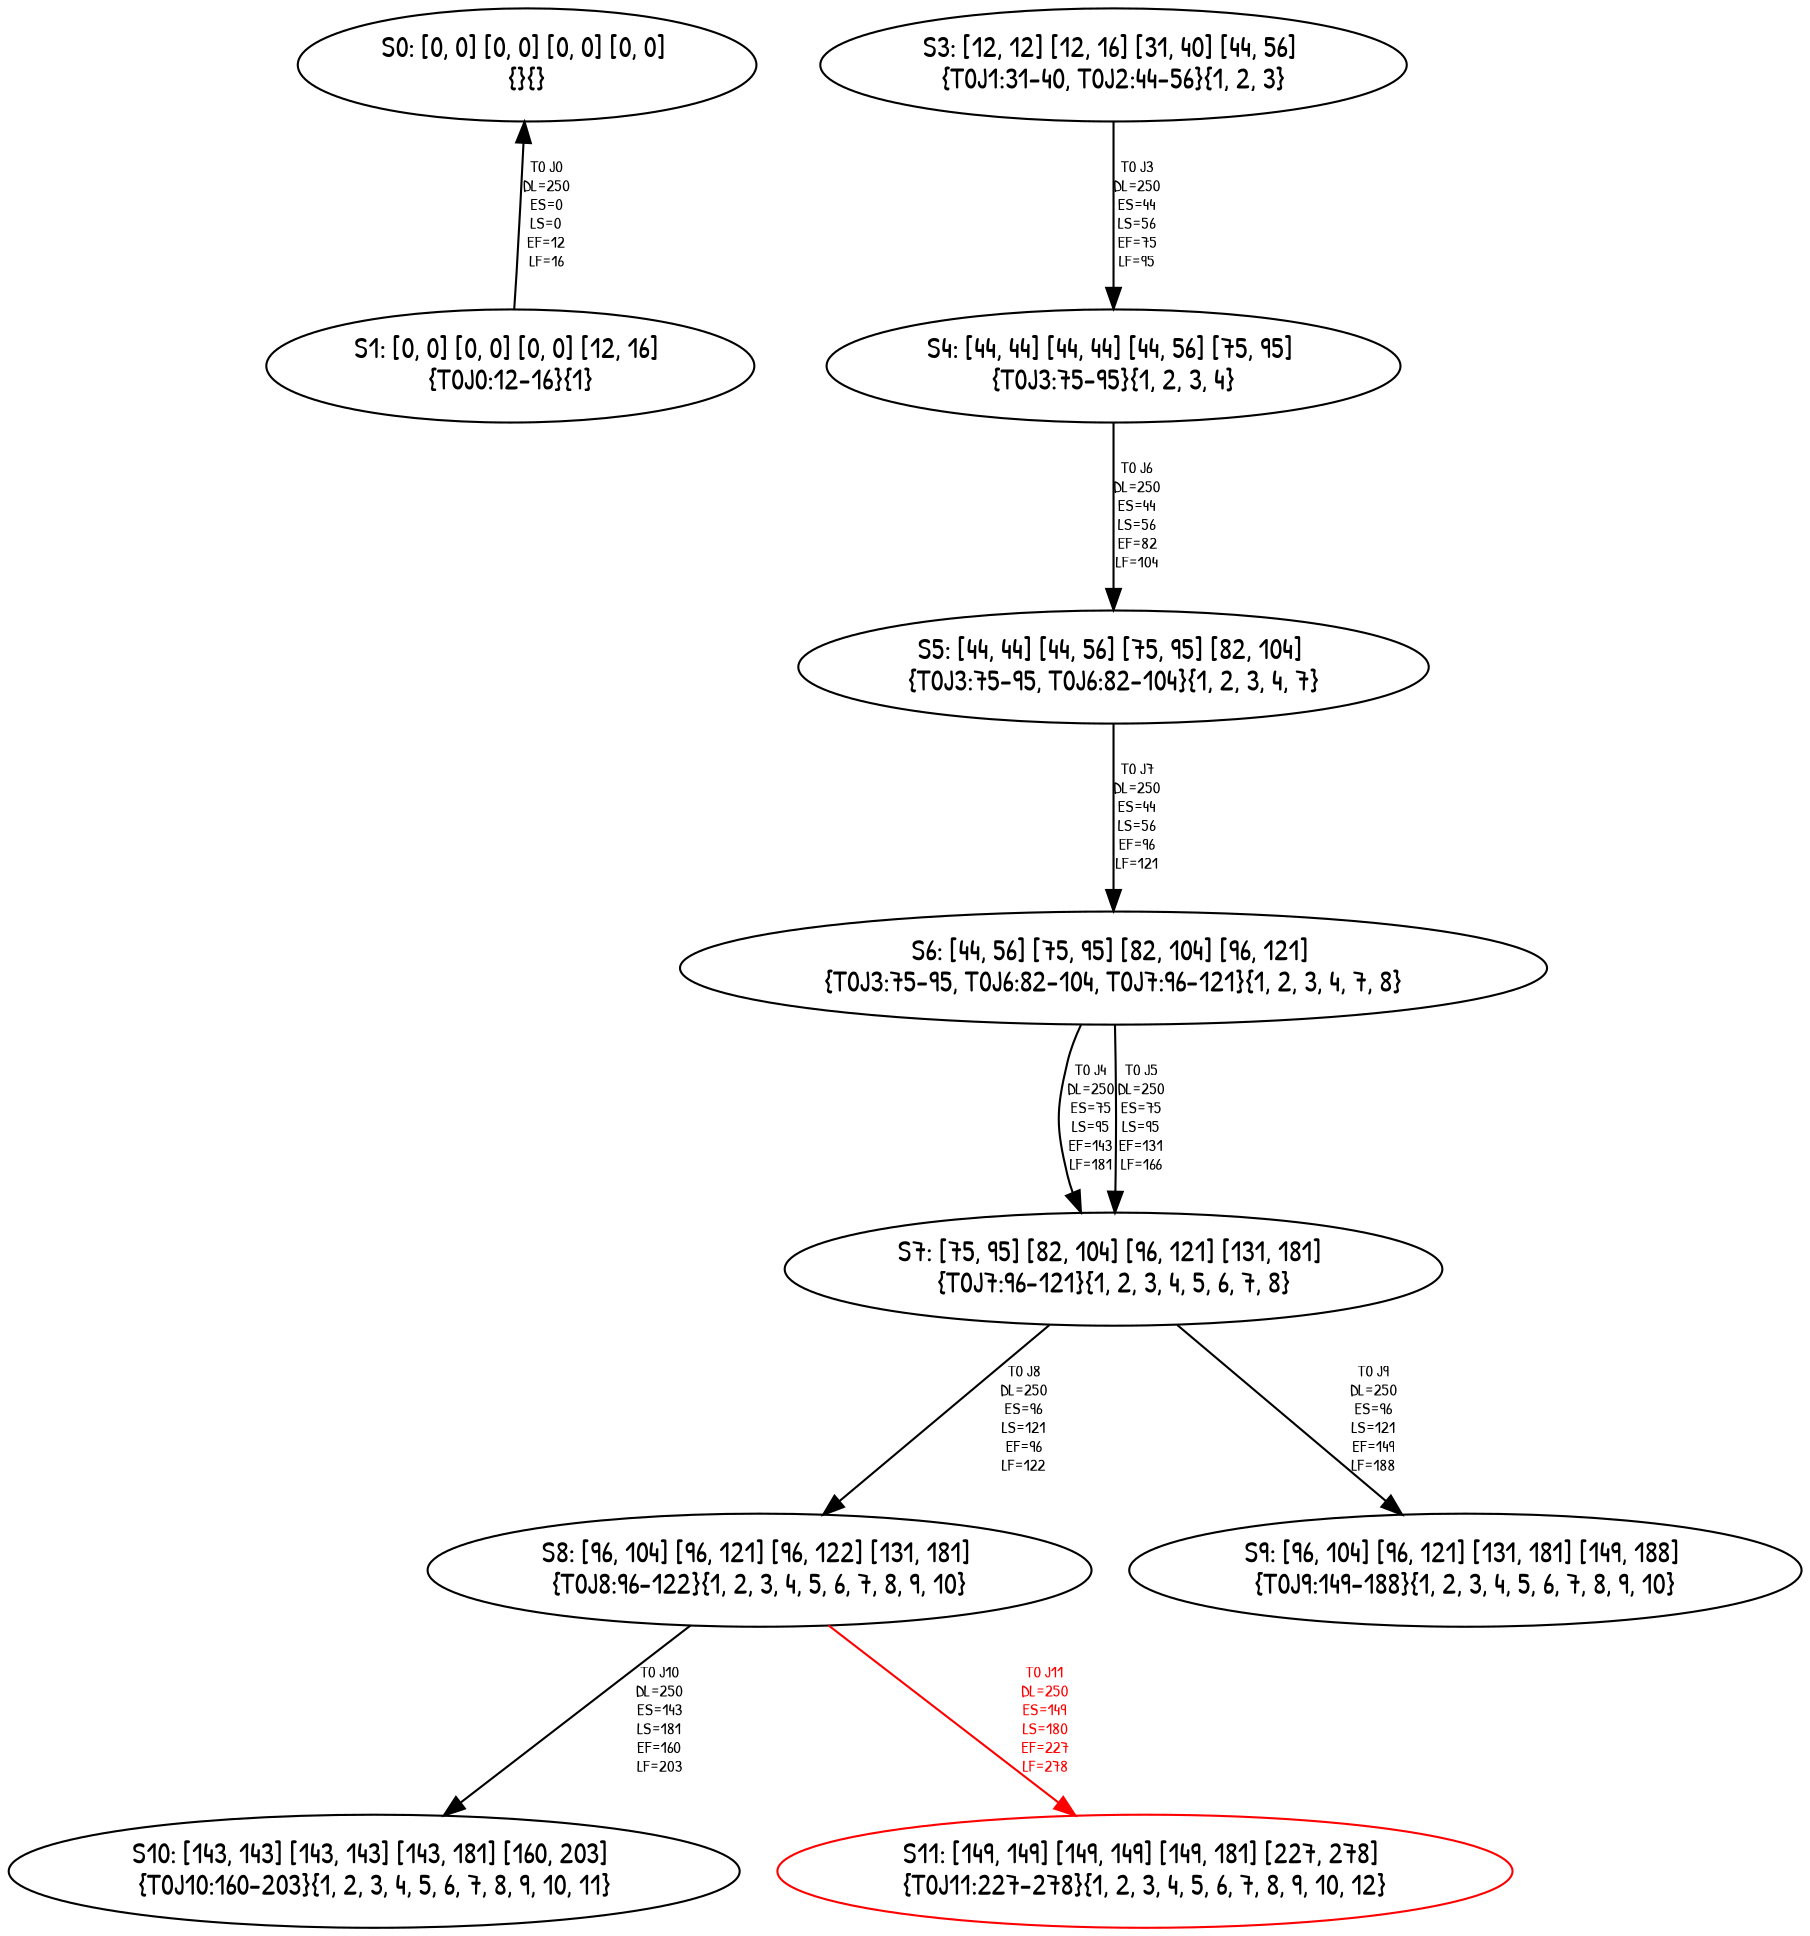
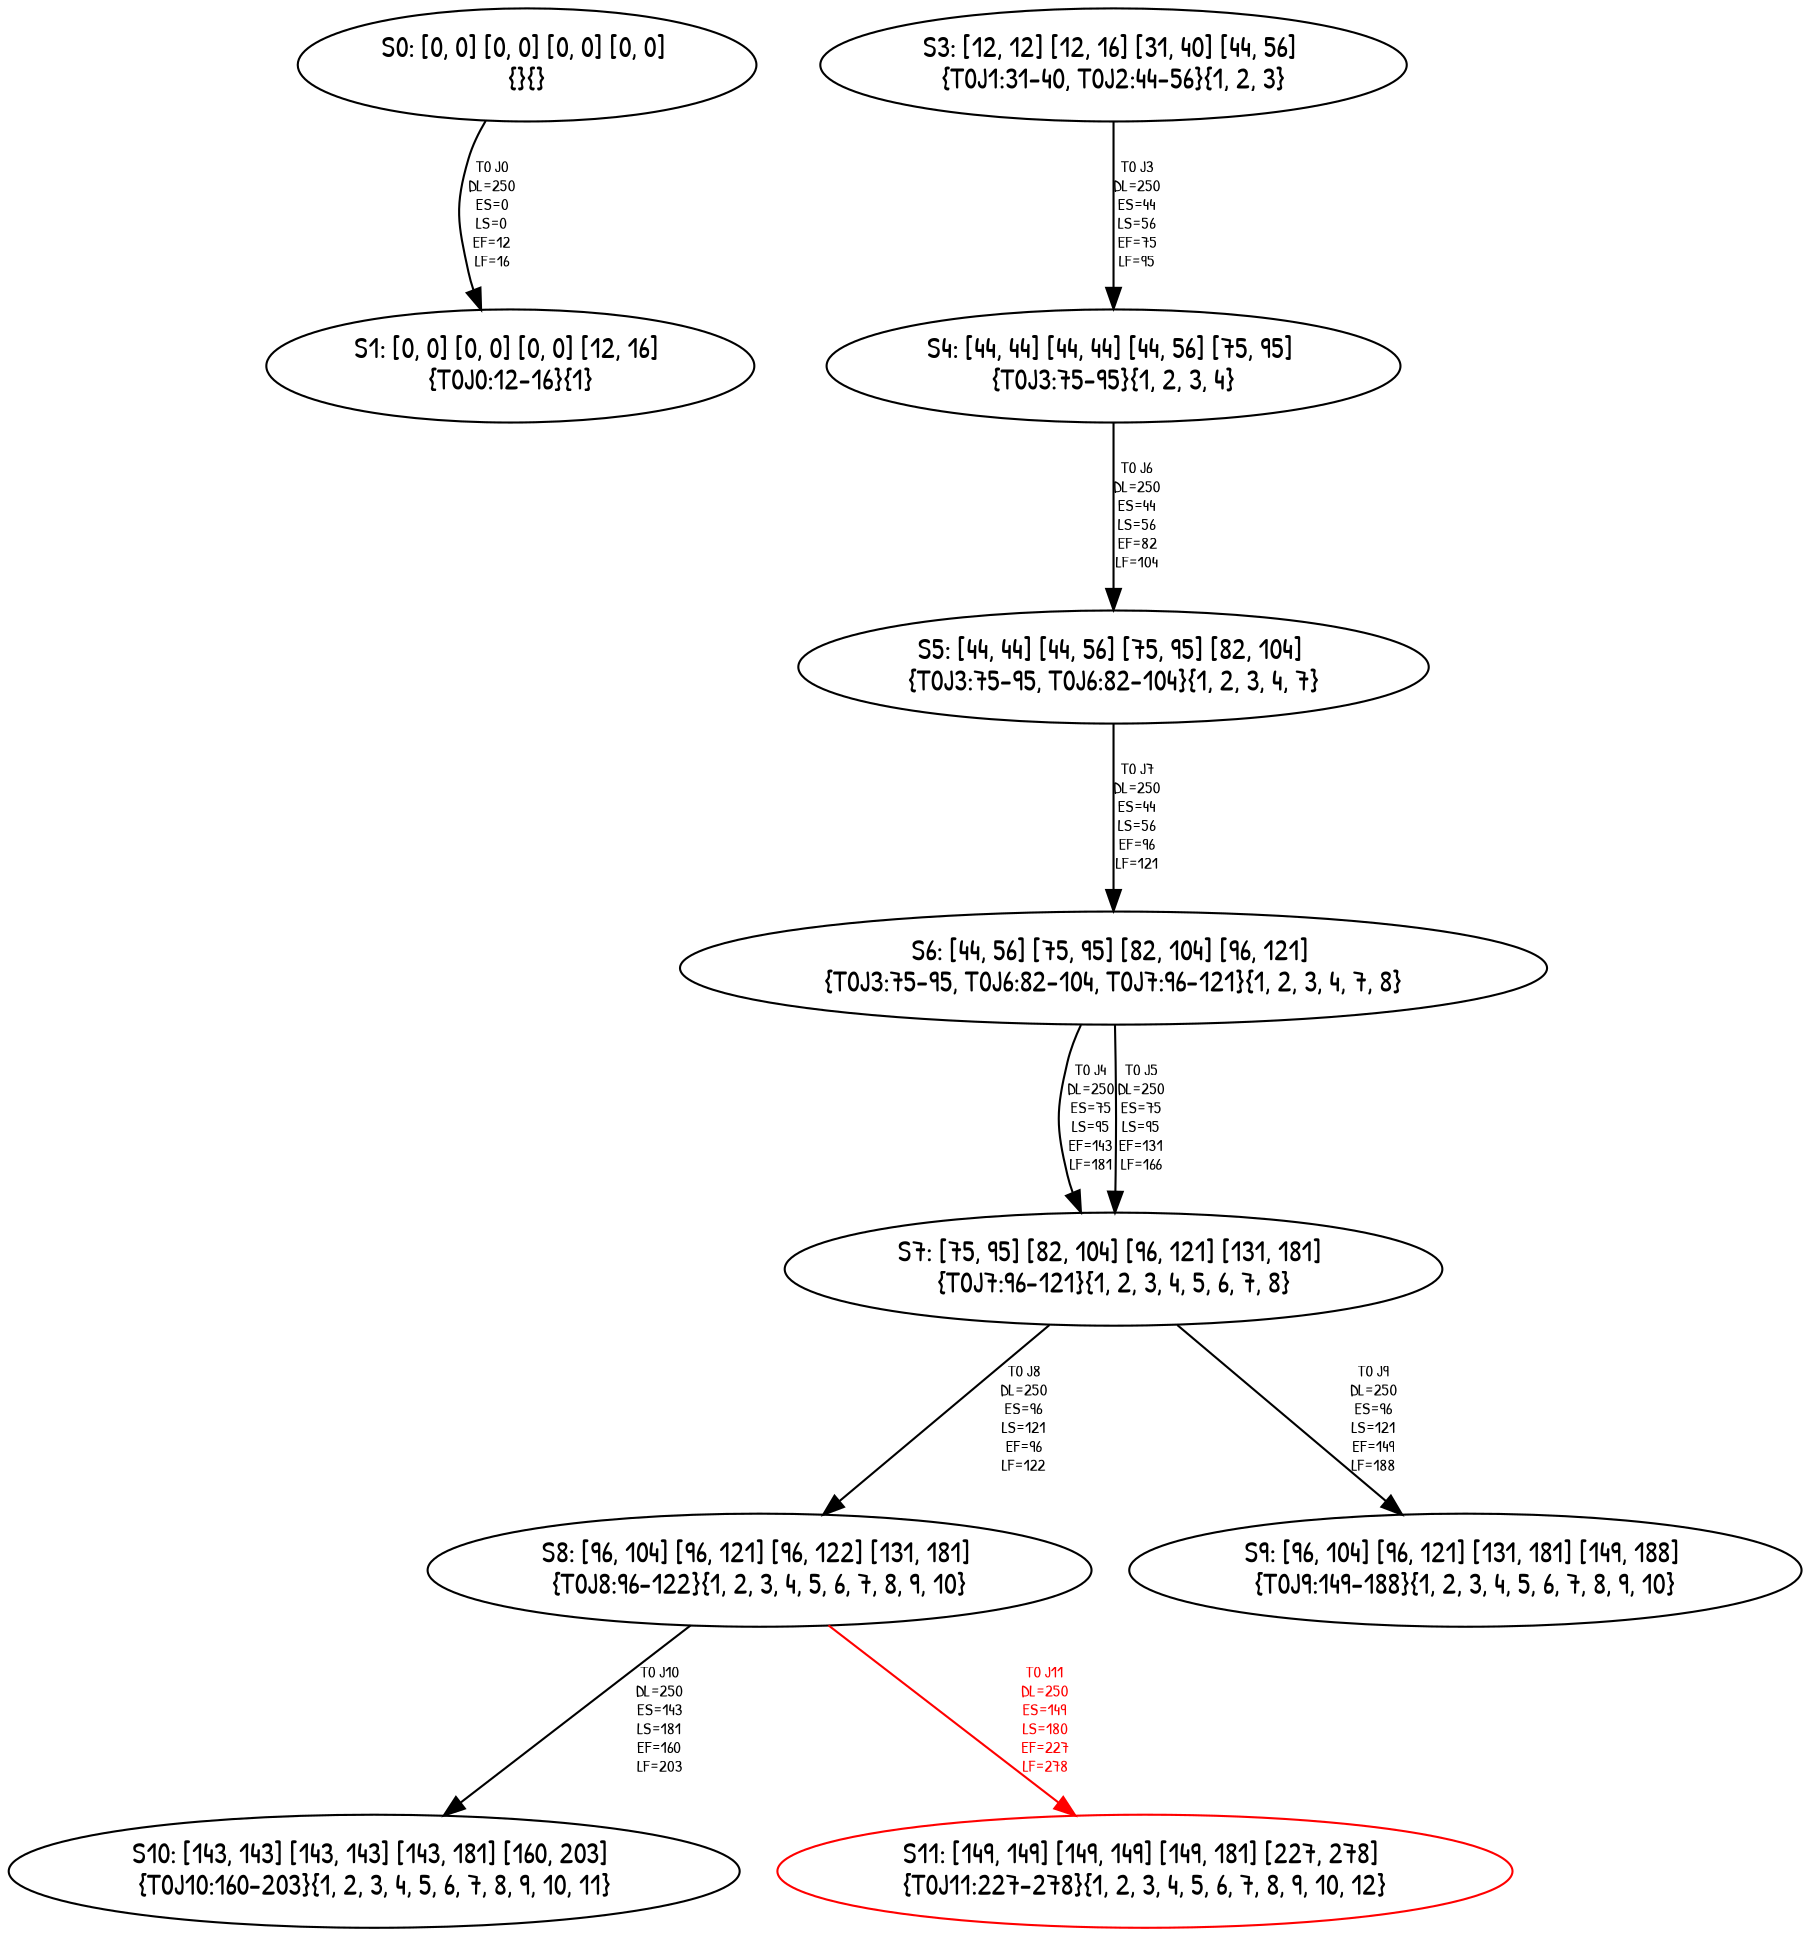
edge "S1: [0, 0] [0, 0] [0, 0] [12, 16] {T0J0:12-16}{1}" -> "S0: [0, 0] [0, 0] [0, 0] [0, 0] {}{}": reversed
